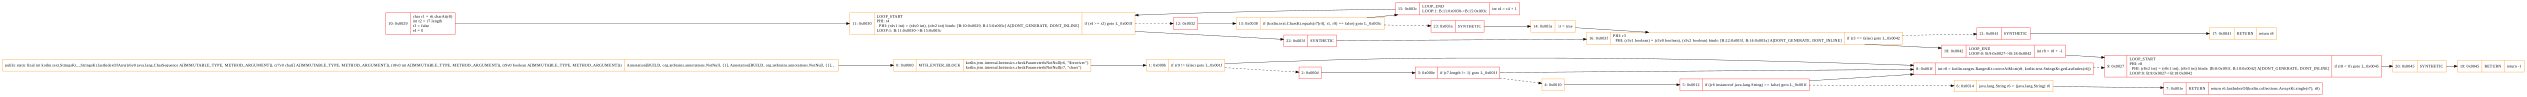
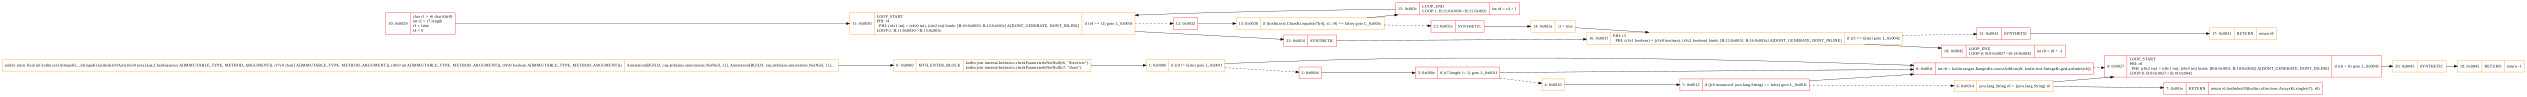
edge "18: 0x0042" -> "9: 0x0027": now "6: 0x0014" -> "9: 0x0027"
